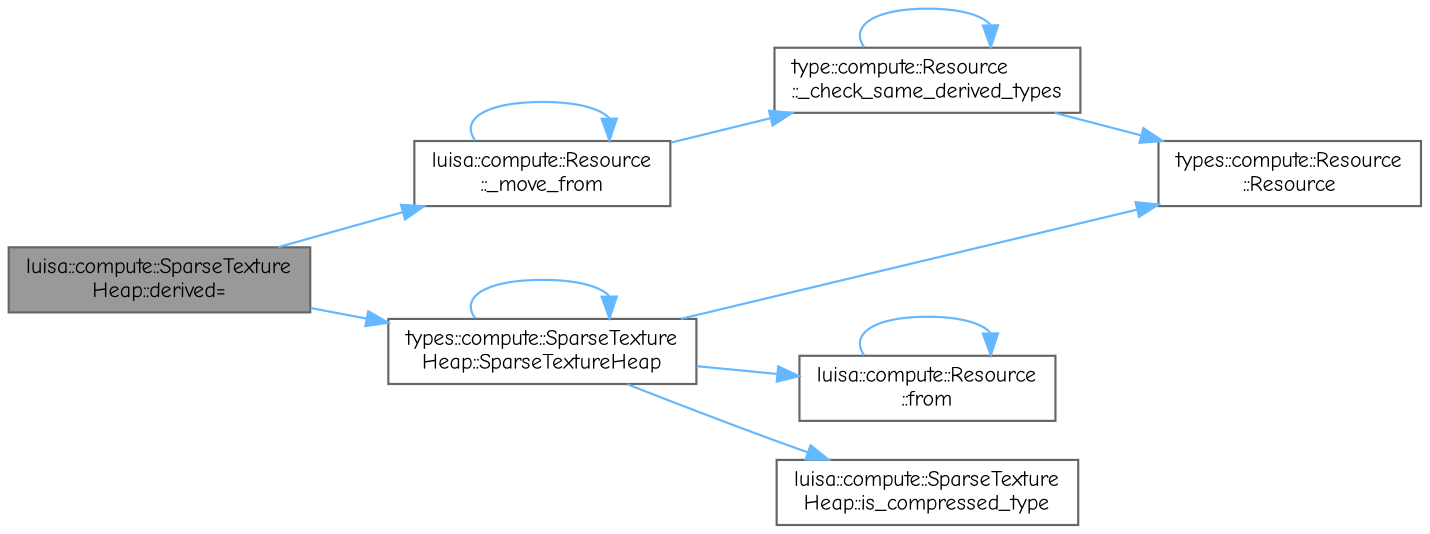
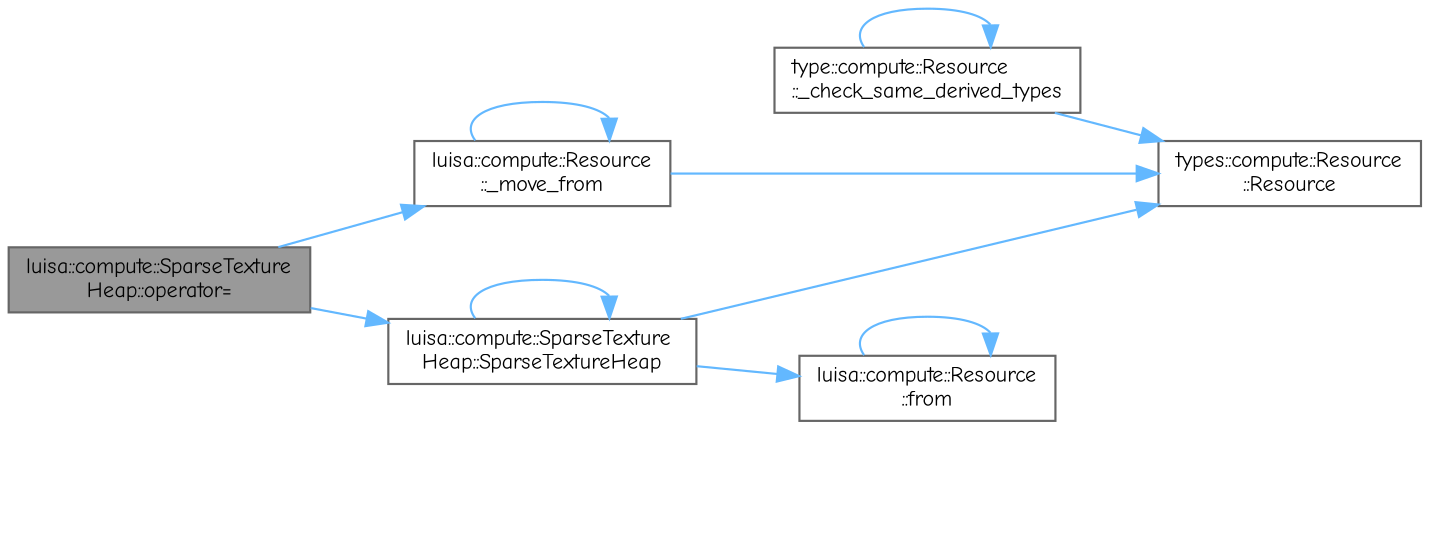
edge "luisa::compute::Resource ::_move_from" -> "type::compute::Resource ::_check_same_derived_types": now "luisa::compute::Resource ::_move_from" -> "types::compute::Resource ::Resource"
node "luisa::compute::SparseTexture Heap::derived=": label "luisa::compute::SparseTexture Heap::derived=" -> "luisa::compute::SparseTexture Heap::operator="
node "types::compute::SparseTexture Heap::SparseTextureHeap": label "types::compute::SparseTexture Heap::SparseTextureHeap" -> "luisa::compute::SparseTexture Heap::SparseTextureHeap"
node "luisa::compute::SparseTexture Heap::is_compressed_type": removed
